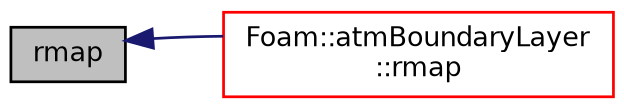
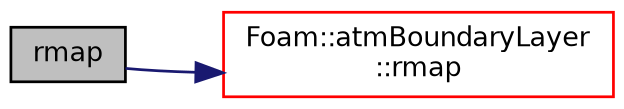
edge "Foam::atmBoundaryLayer ::rmap" -> "rmap": reversed
